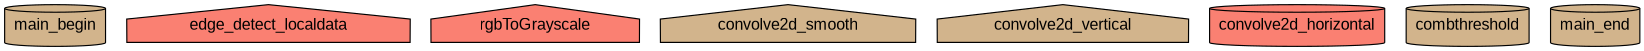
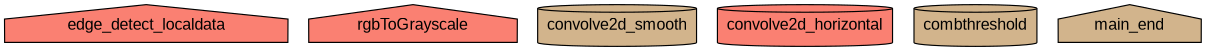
node "main_begin": removed
node "convolve2d_smooth": shape house -> cylinder
node "convolve2d_vertical": removed
node "main_end": shape cylinder -> house
